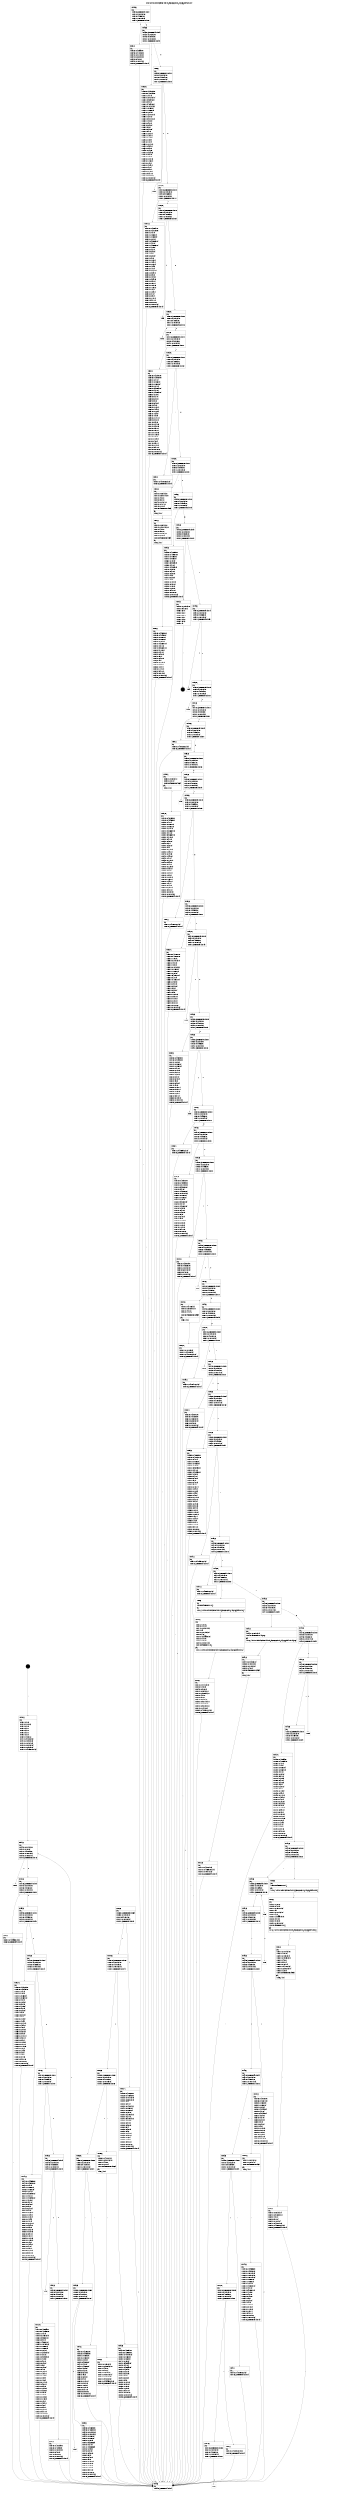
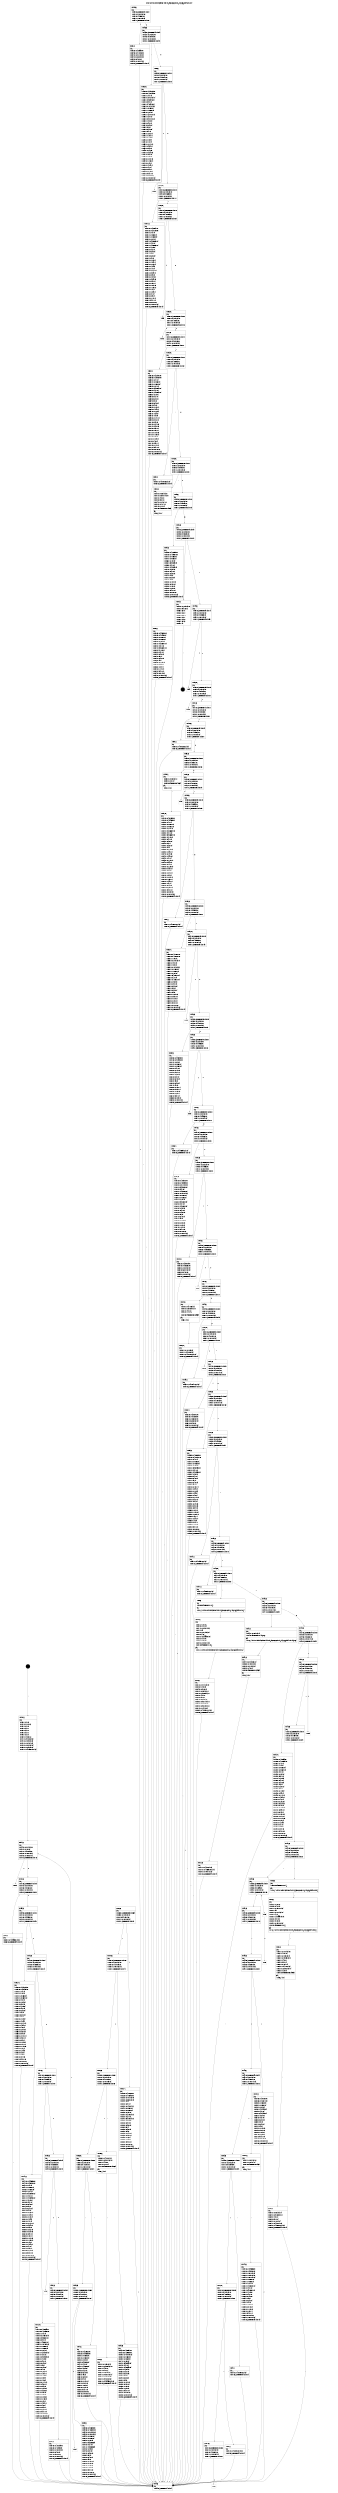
node "0x40297e [27]": removed
